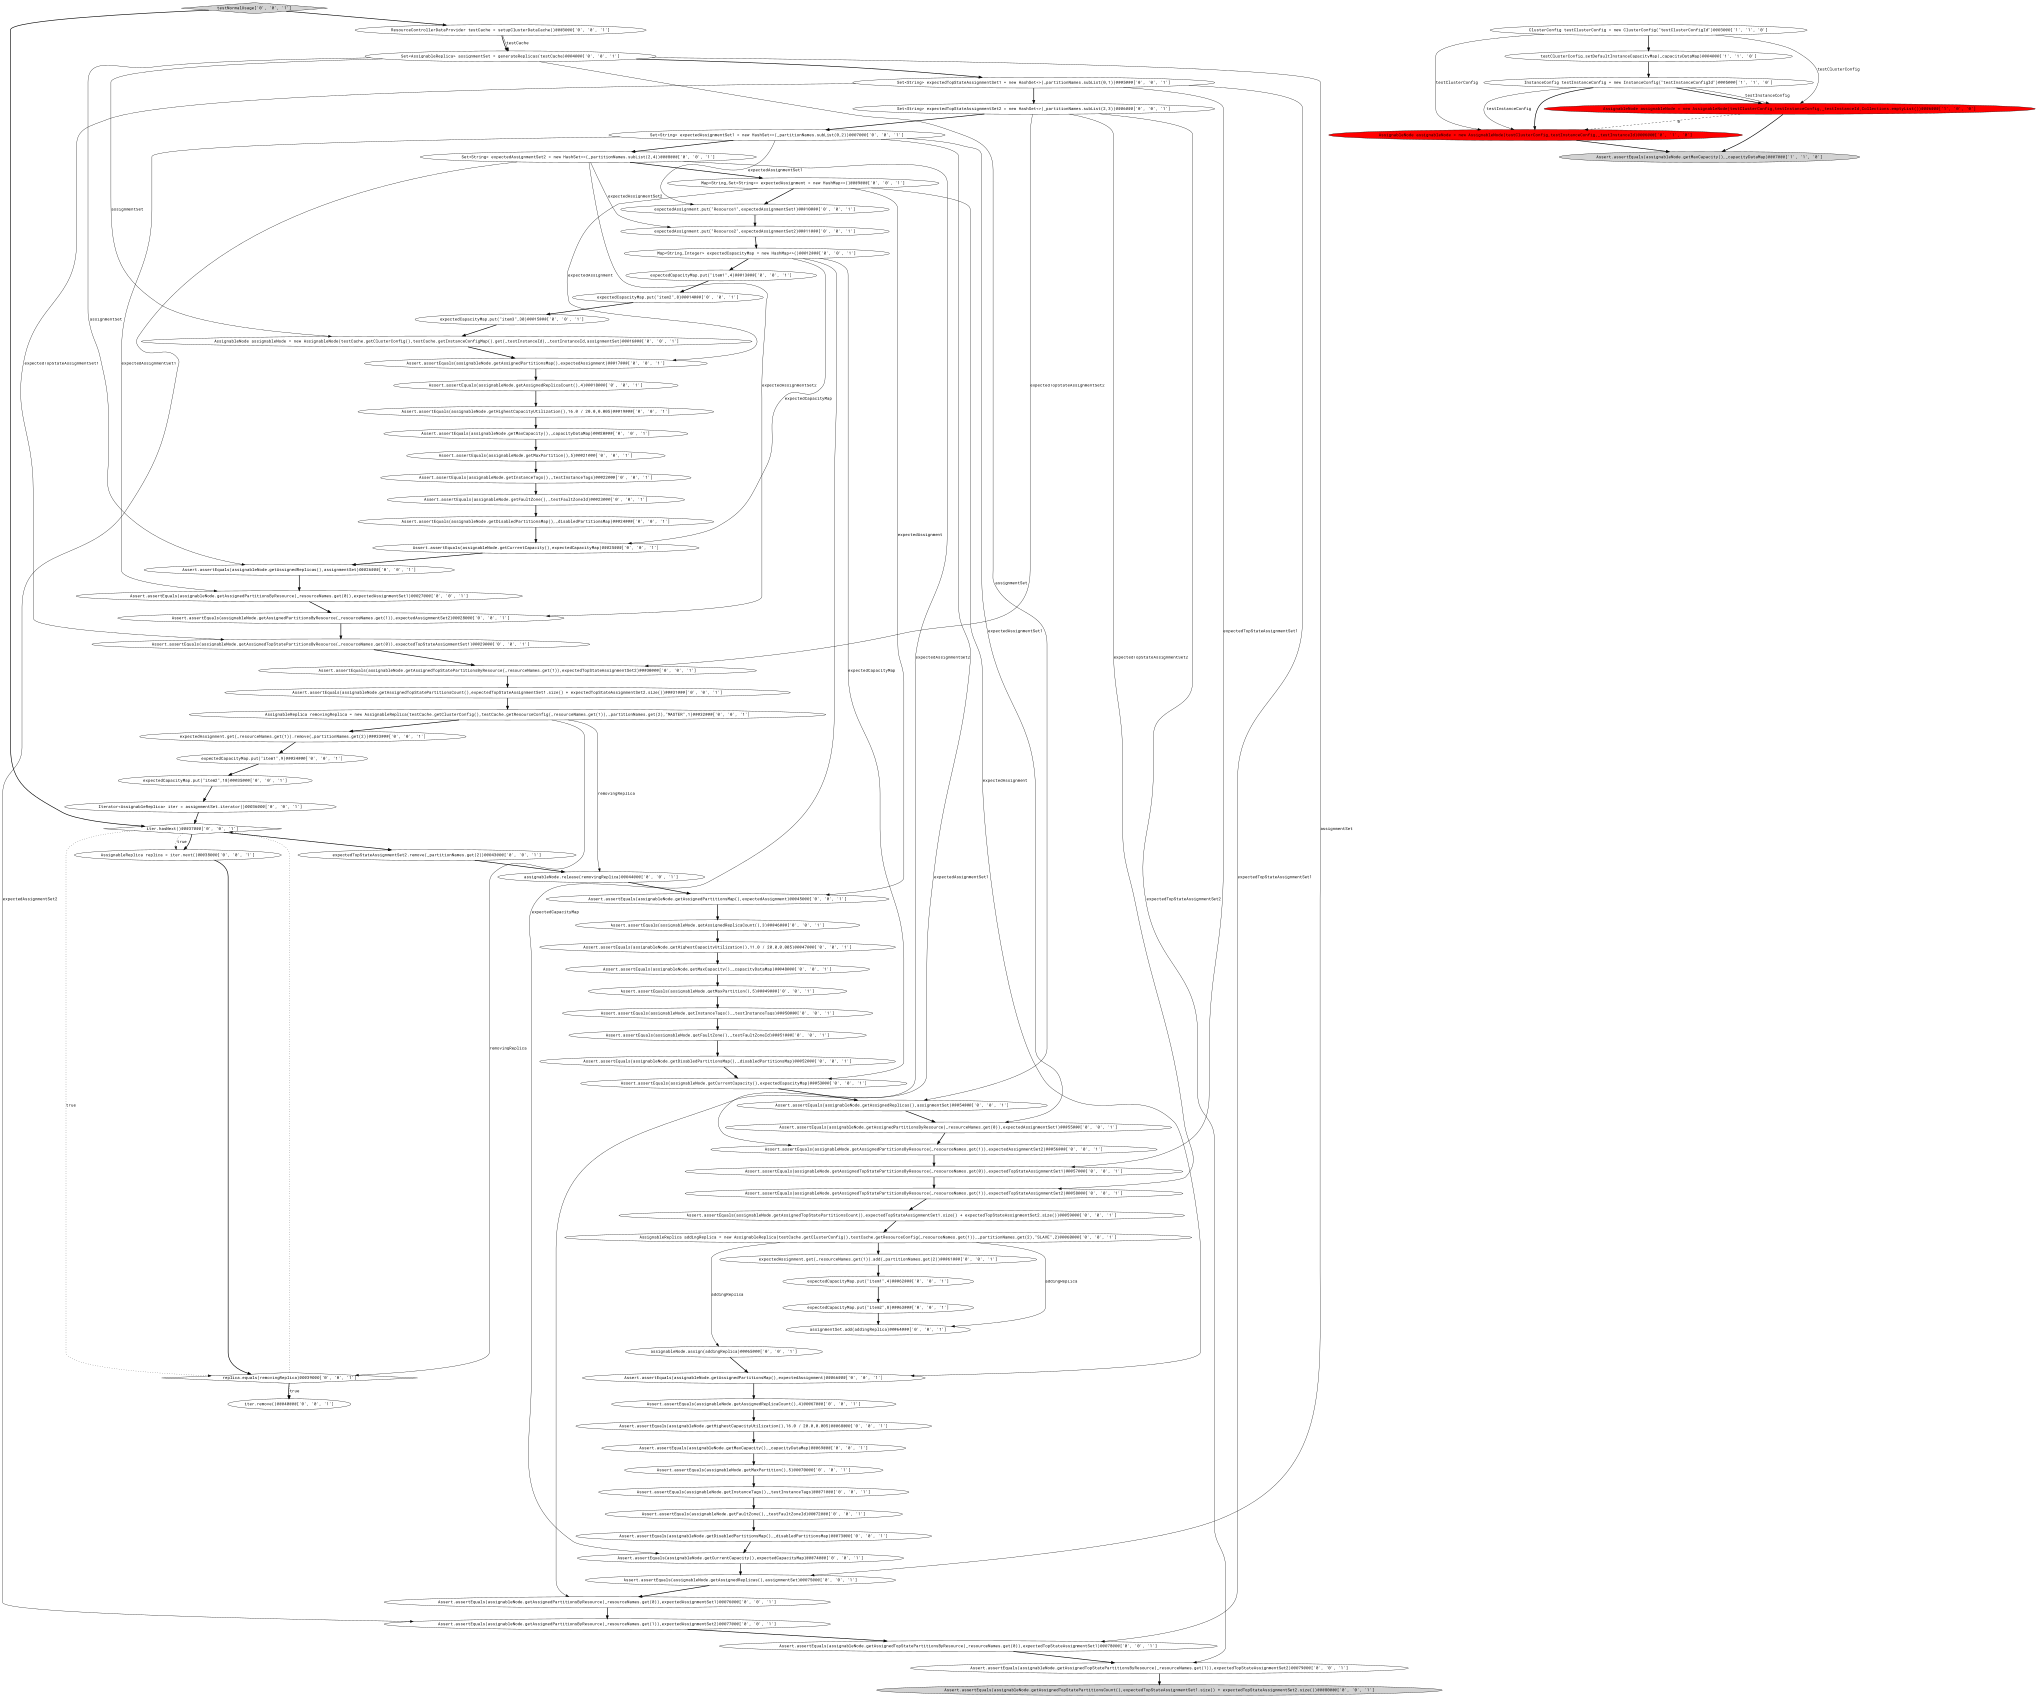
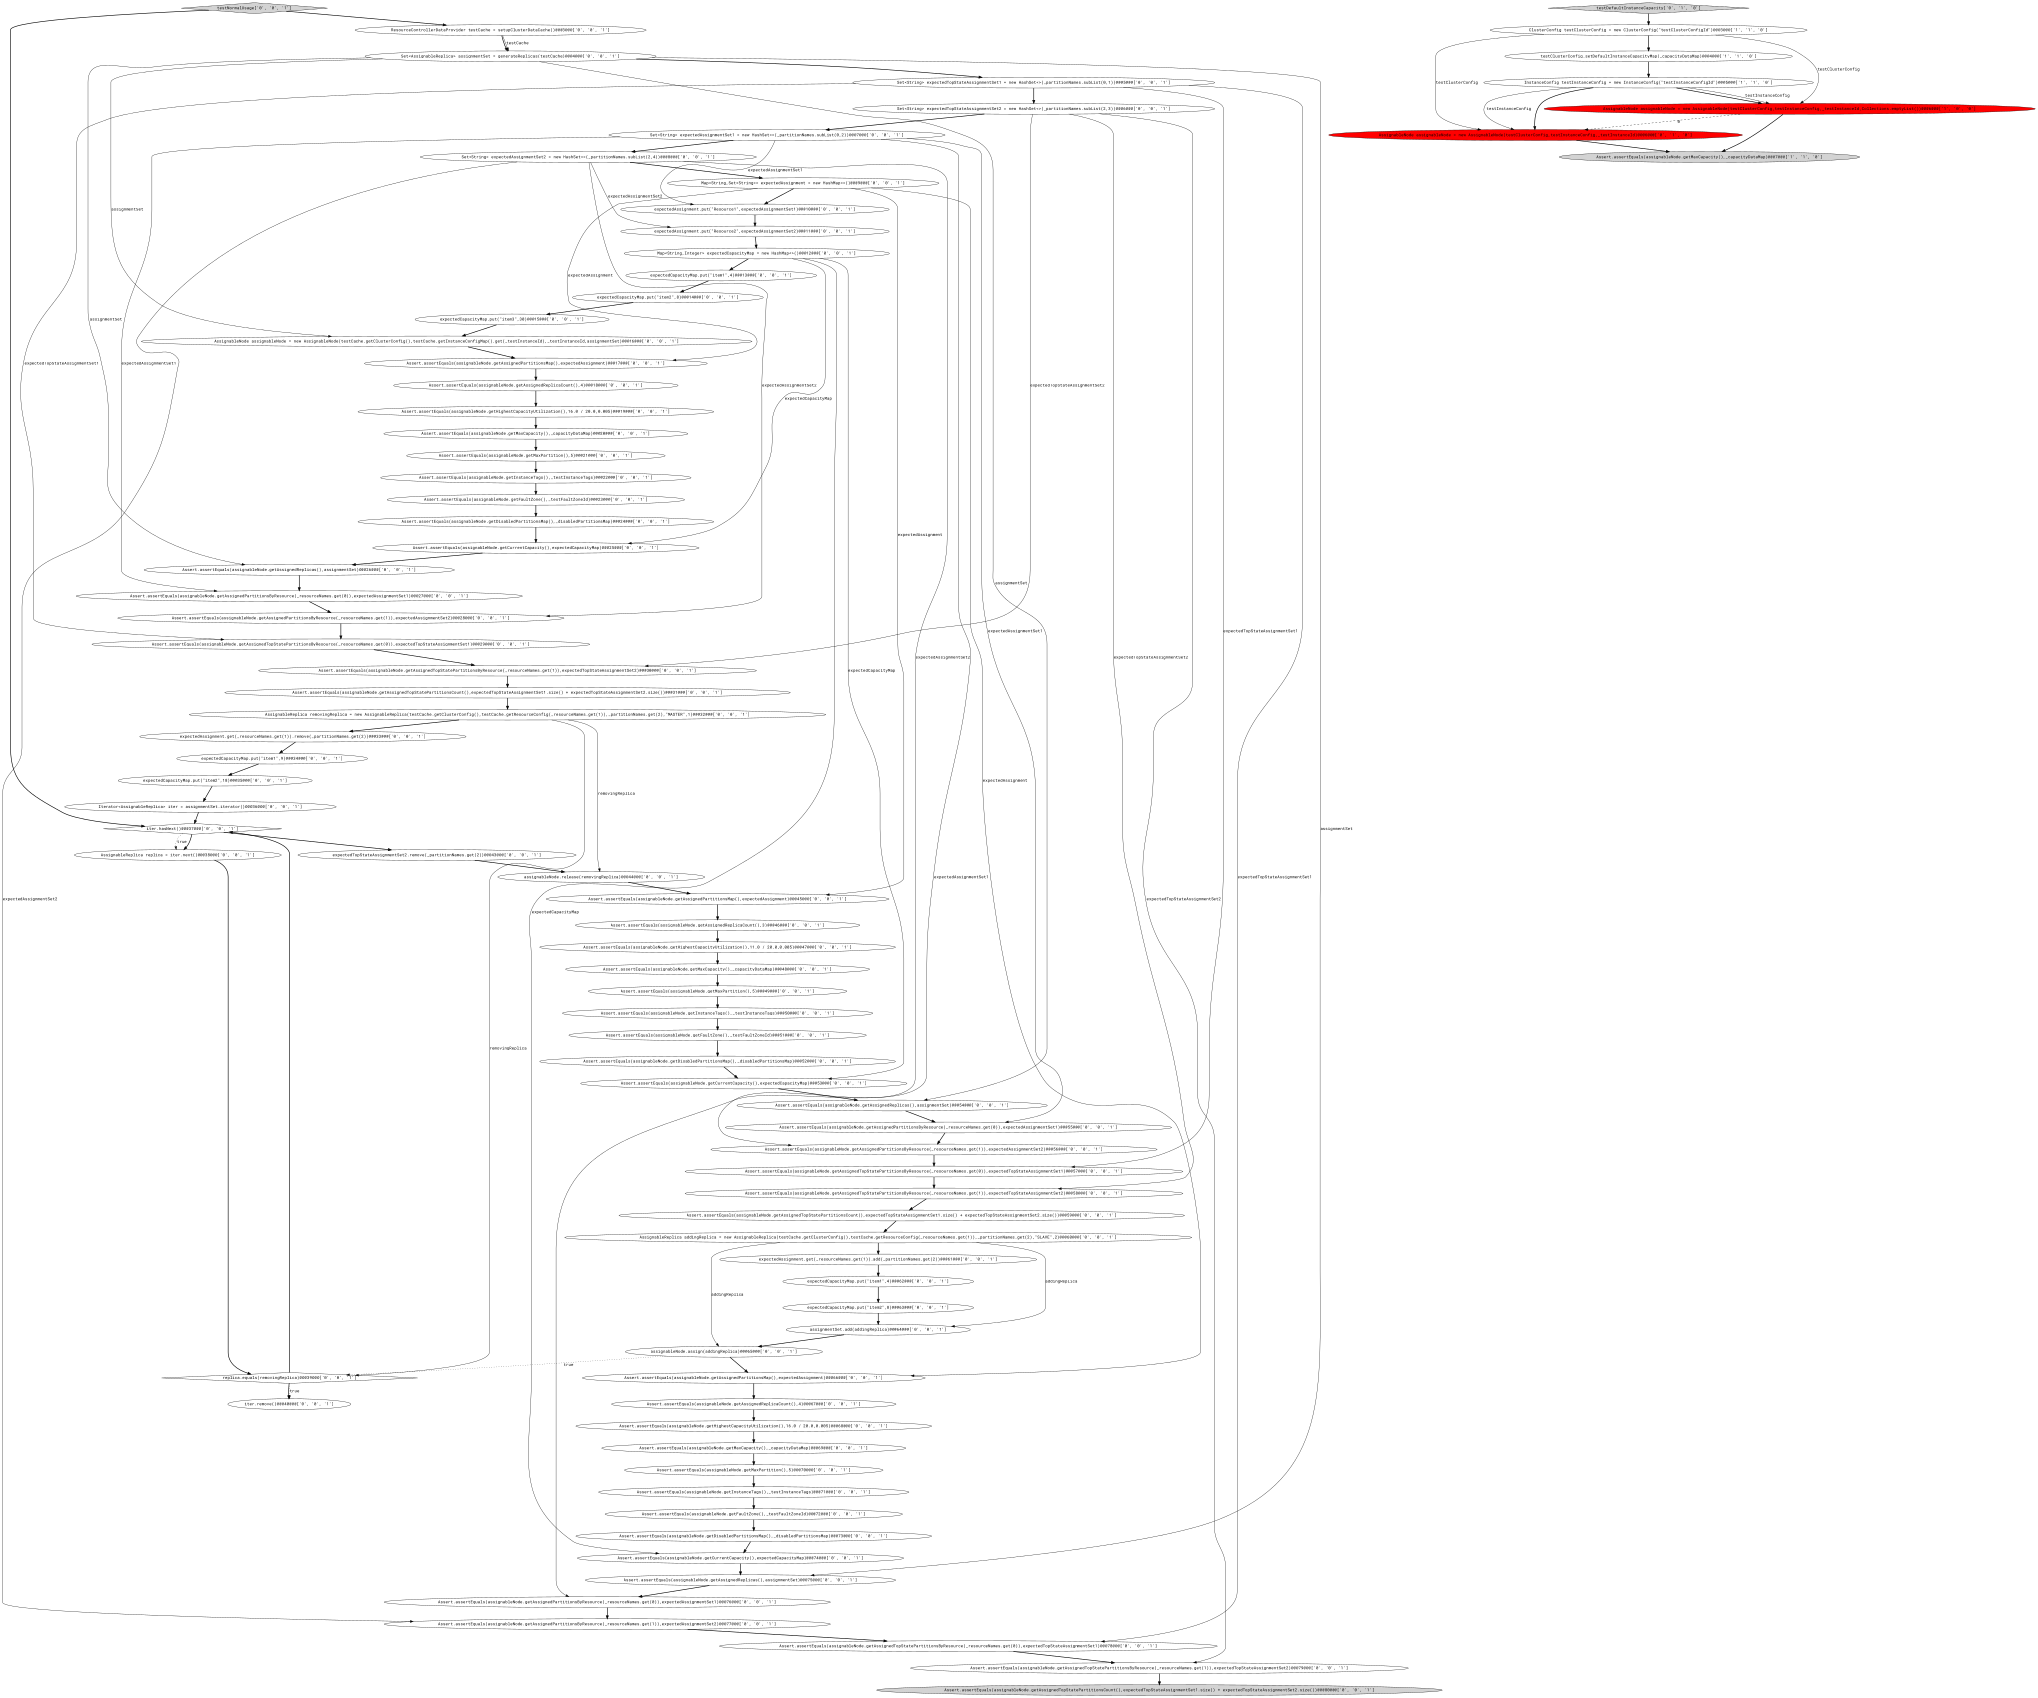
node "testDefaultInstanceCapacity['0', '1', '0']": added
edge "replica.equals(removingReplica)@@@39@@@['0', '0', '1']" -> "iter.hasNext()@@@37@@@['0', '0', '1']": style dotted -> bold
edge "iter.hasNext()@@@37@@@['0', '0', '1']" -> "replica.equals(removingReplica)@@@39@@@['0', '0', '1']": now "assignableNode.assign(addingReplica)@@@65@@@['0', '0', '1']" -> "replica.equals(removingReplica)@@@39@@@['0', '0', '1']"
edge "assignmentSet.add(addingReplica)@@@64@@@['0', '0', '1']" -> "assignableNode.assign(addingReplica)@@@65@@@['0', '0', '1']": added
